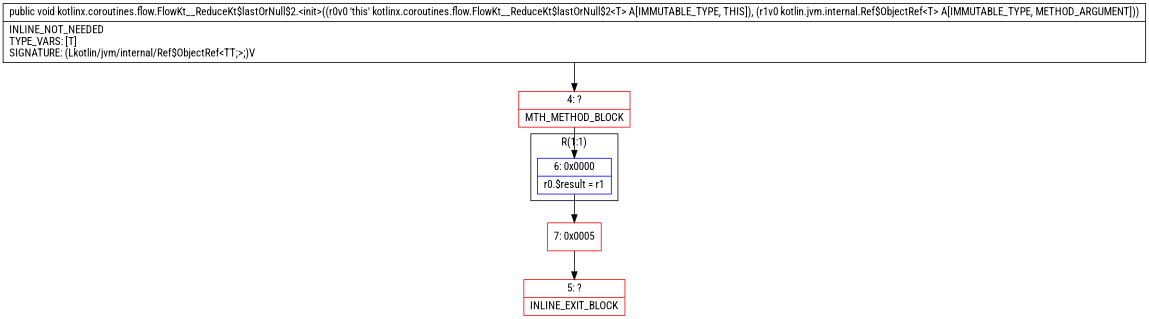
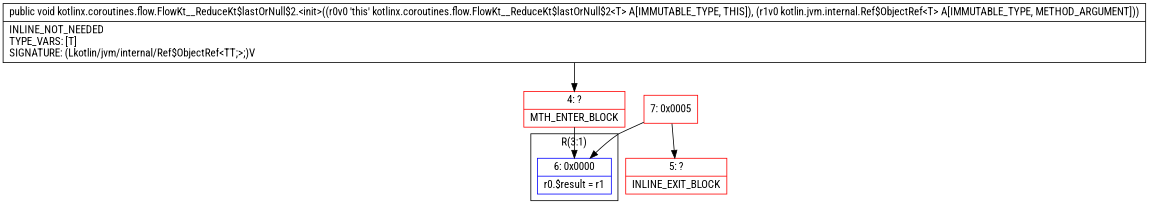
node "4: ?": text "MTH_METHOD_BLOCK" -> "MTH_ENTER_BLOCK"
cluster "R(1:1)": label "R(1:1)" -> "R(3:1)"
edge "6: 0x0000" -> "7: 0x0005": reversed
